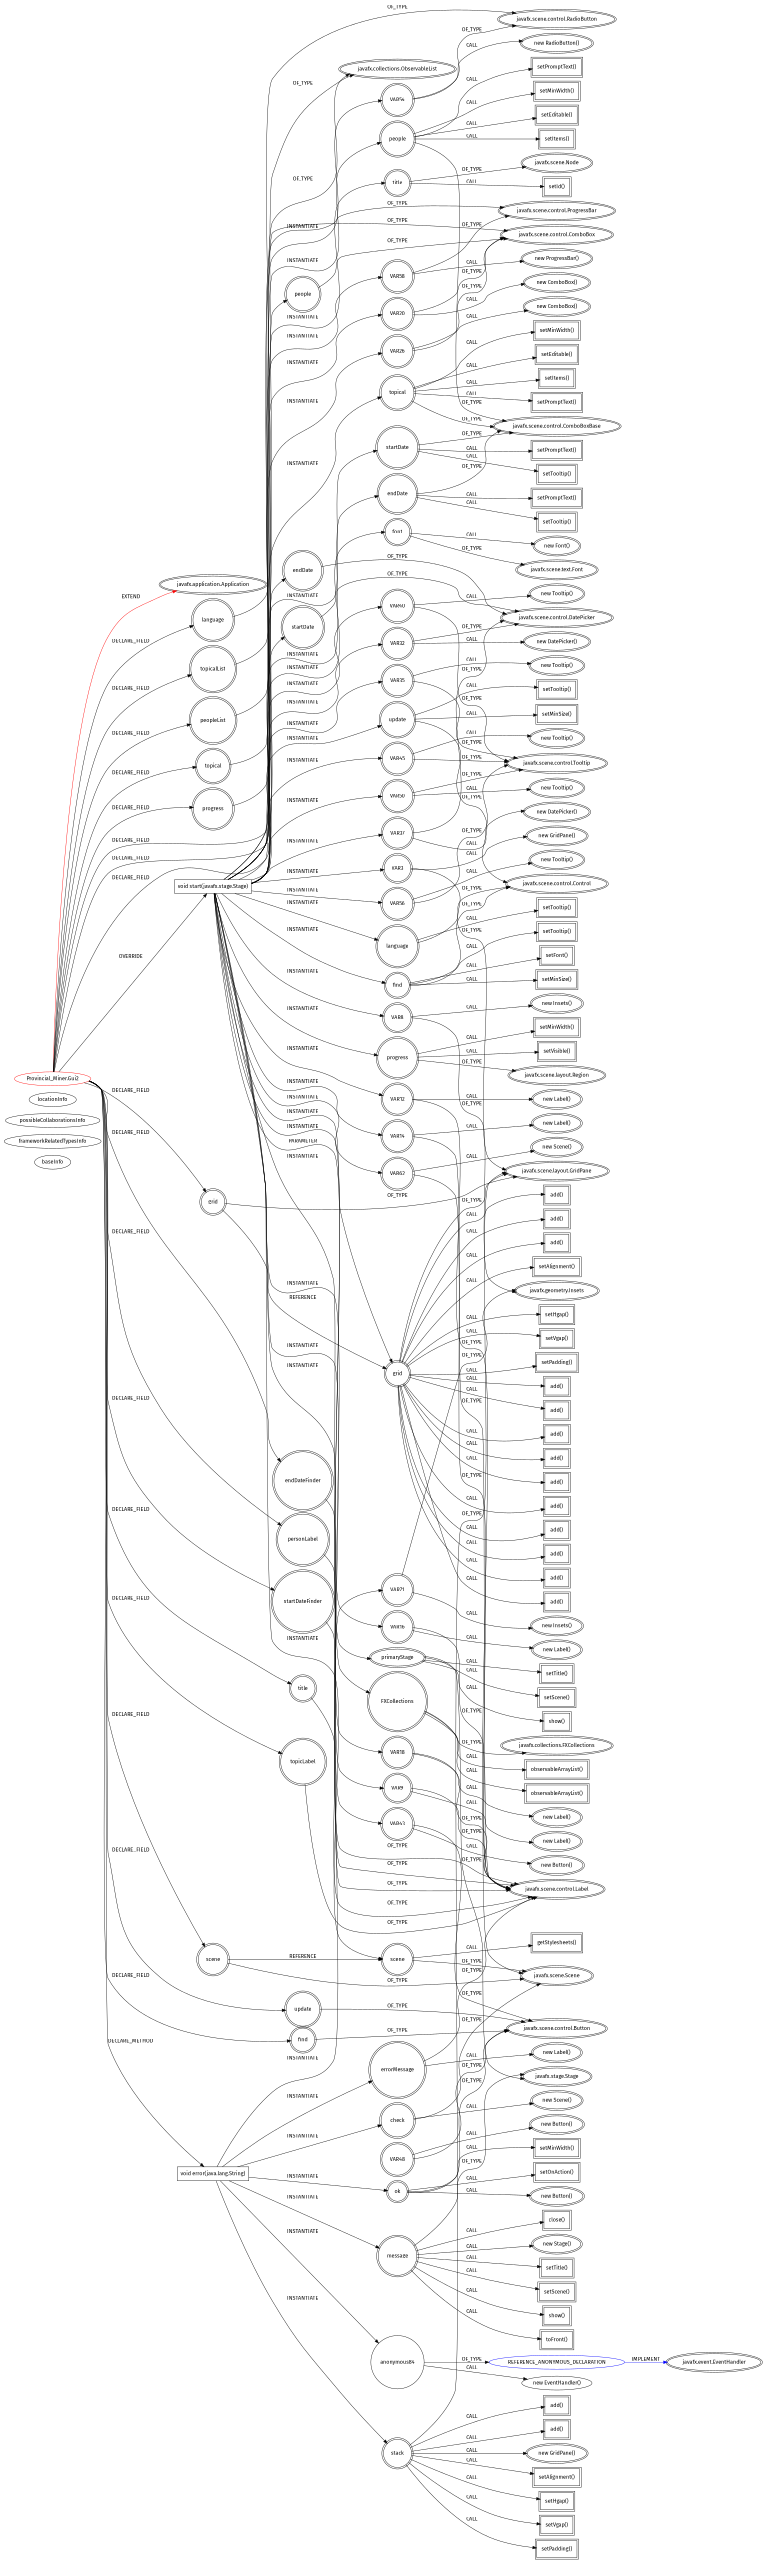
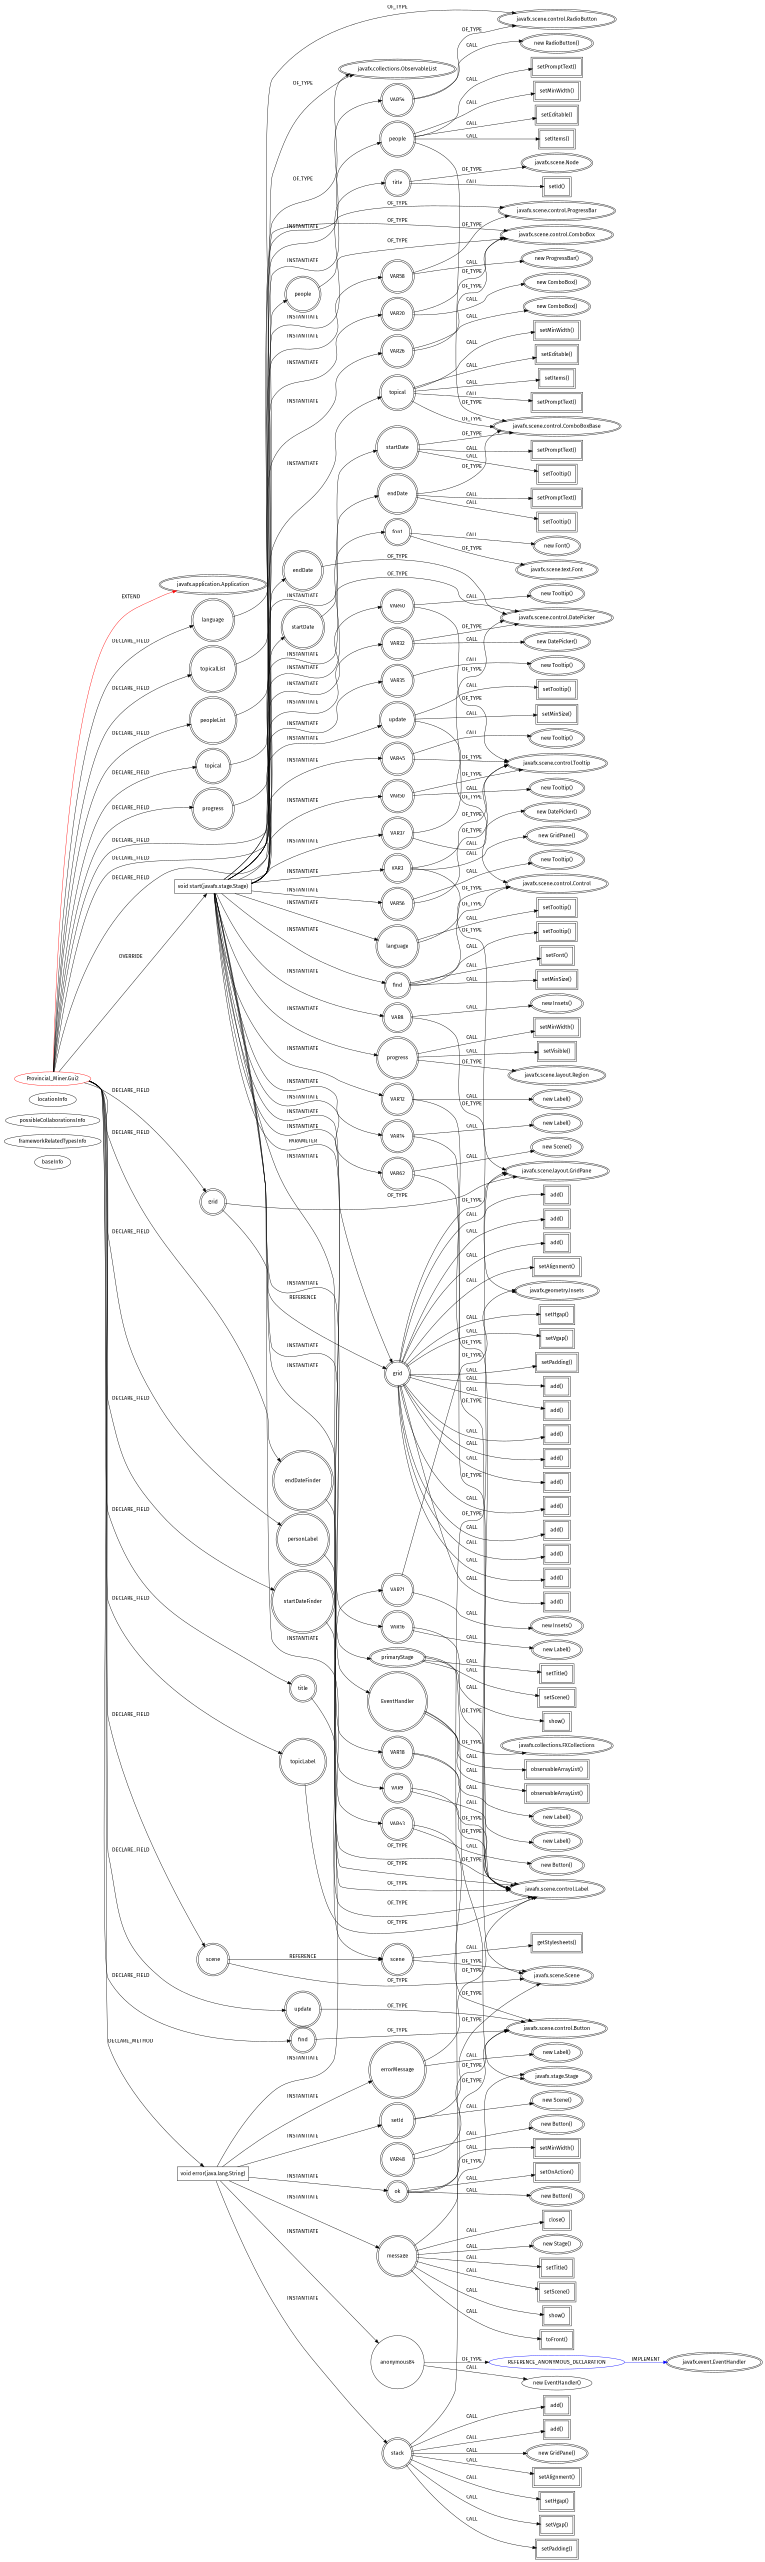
edge "VAR35" -> "javafx.scene.control.Tooltip": now "VAR3" -> "javafx.scene.control.Tooltip"
node "FXCollections": label "FXCollections" -> "EventHandler"
node "check": label "check" -> "setId"
